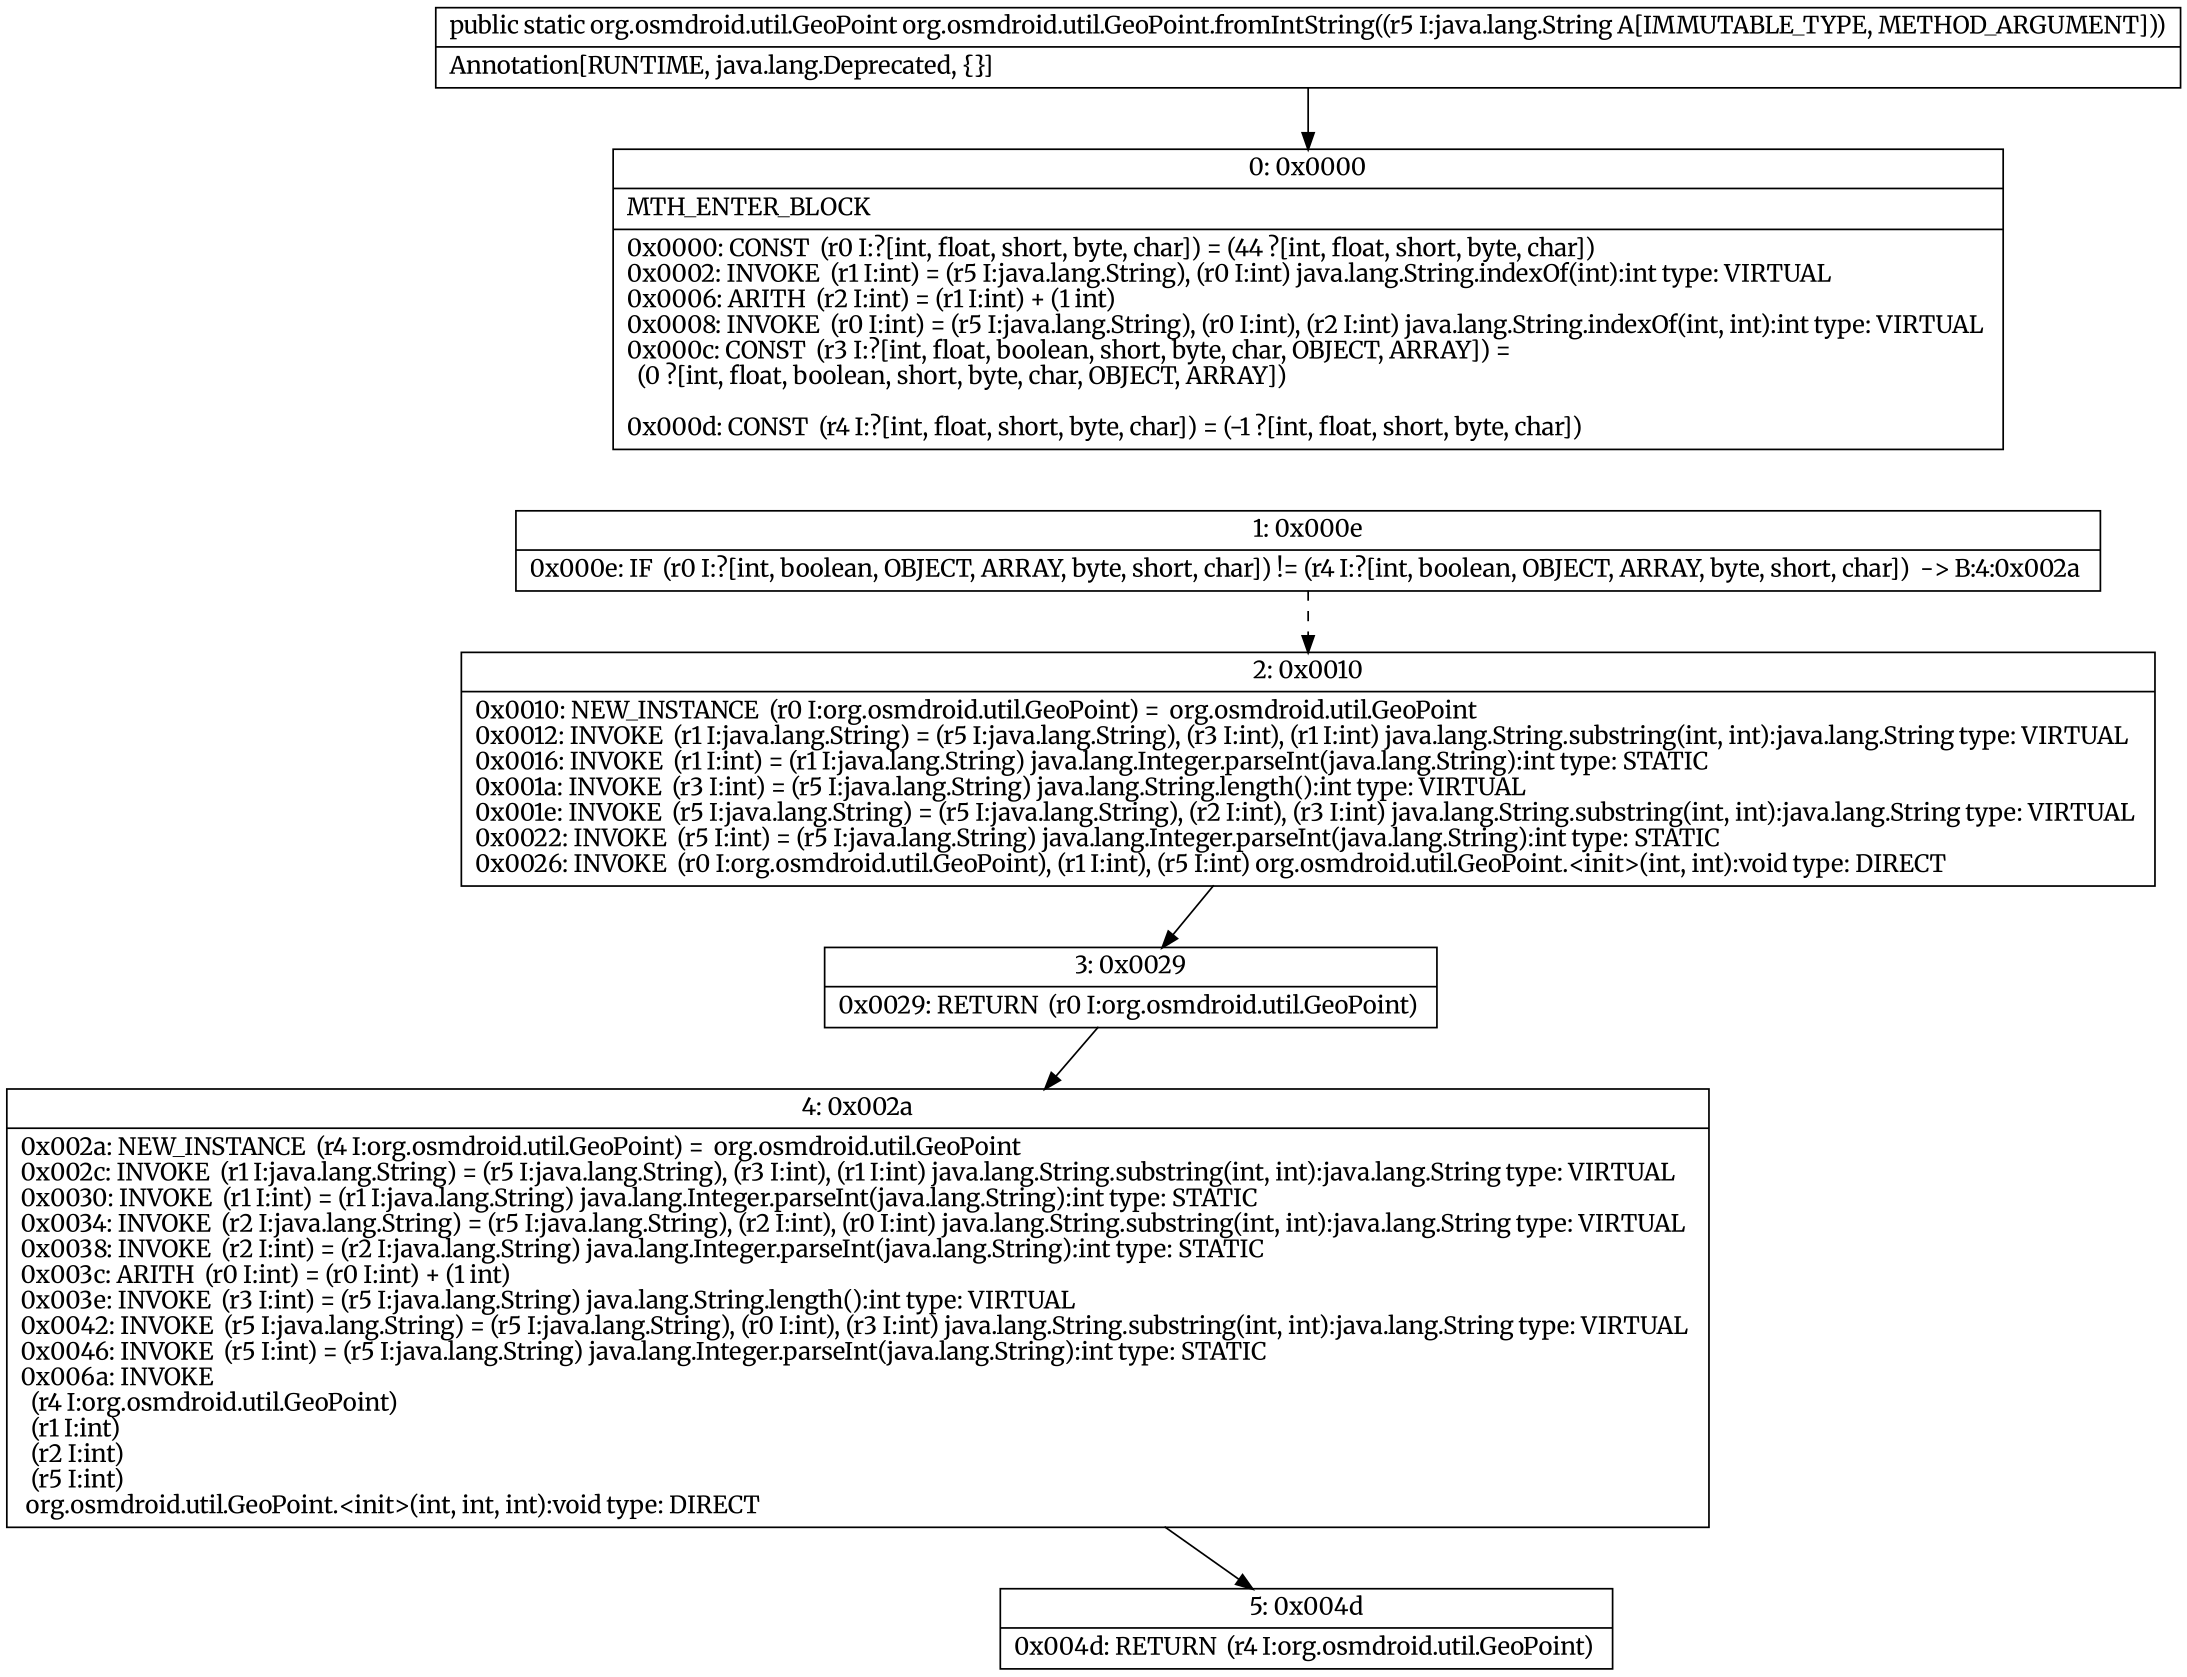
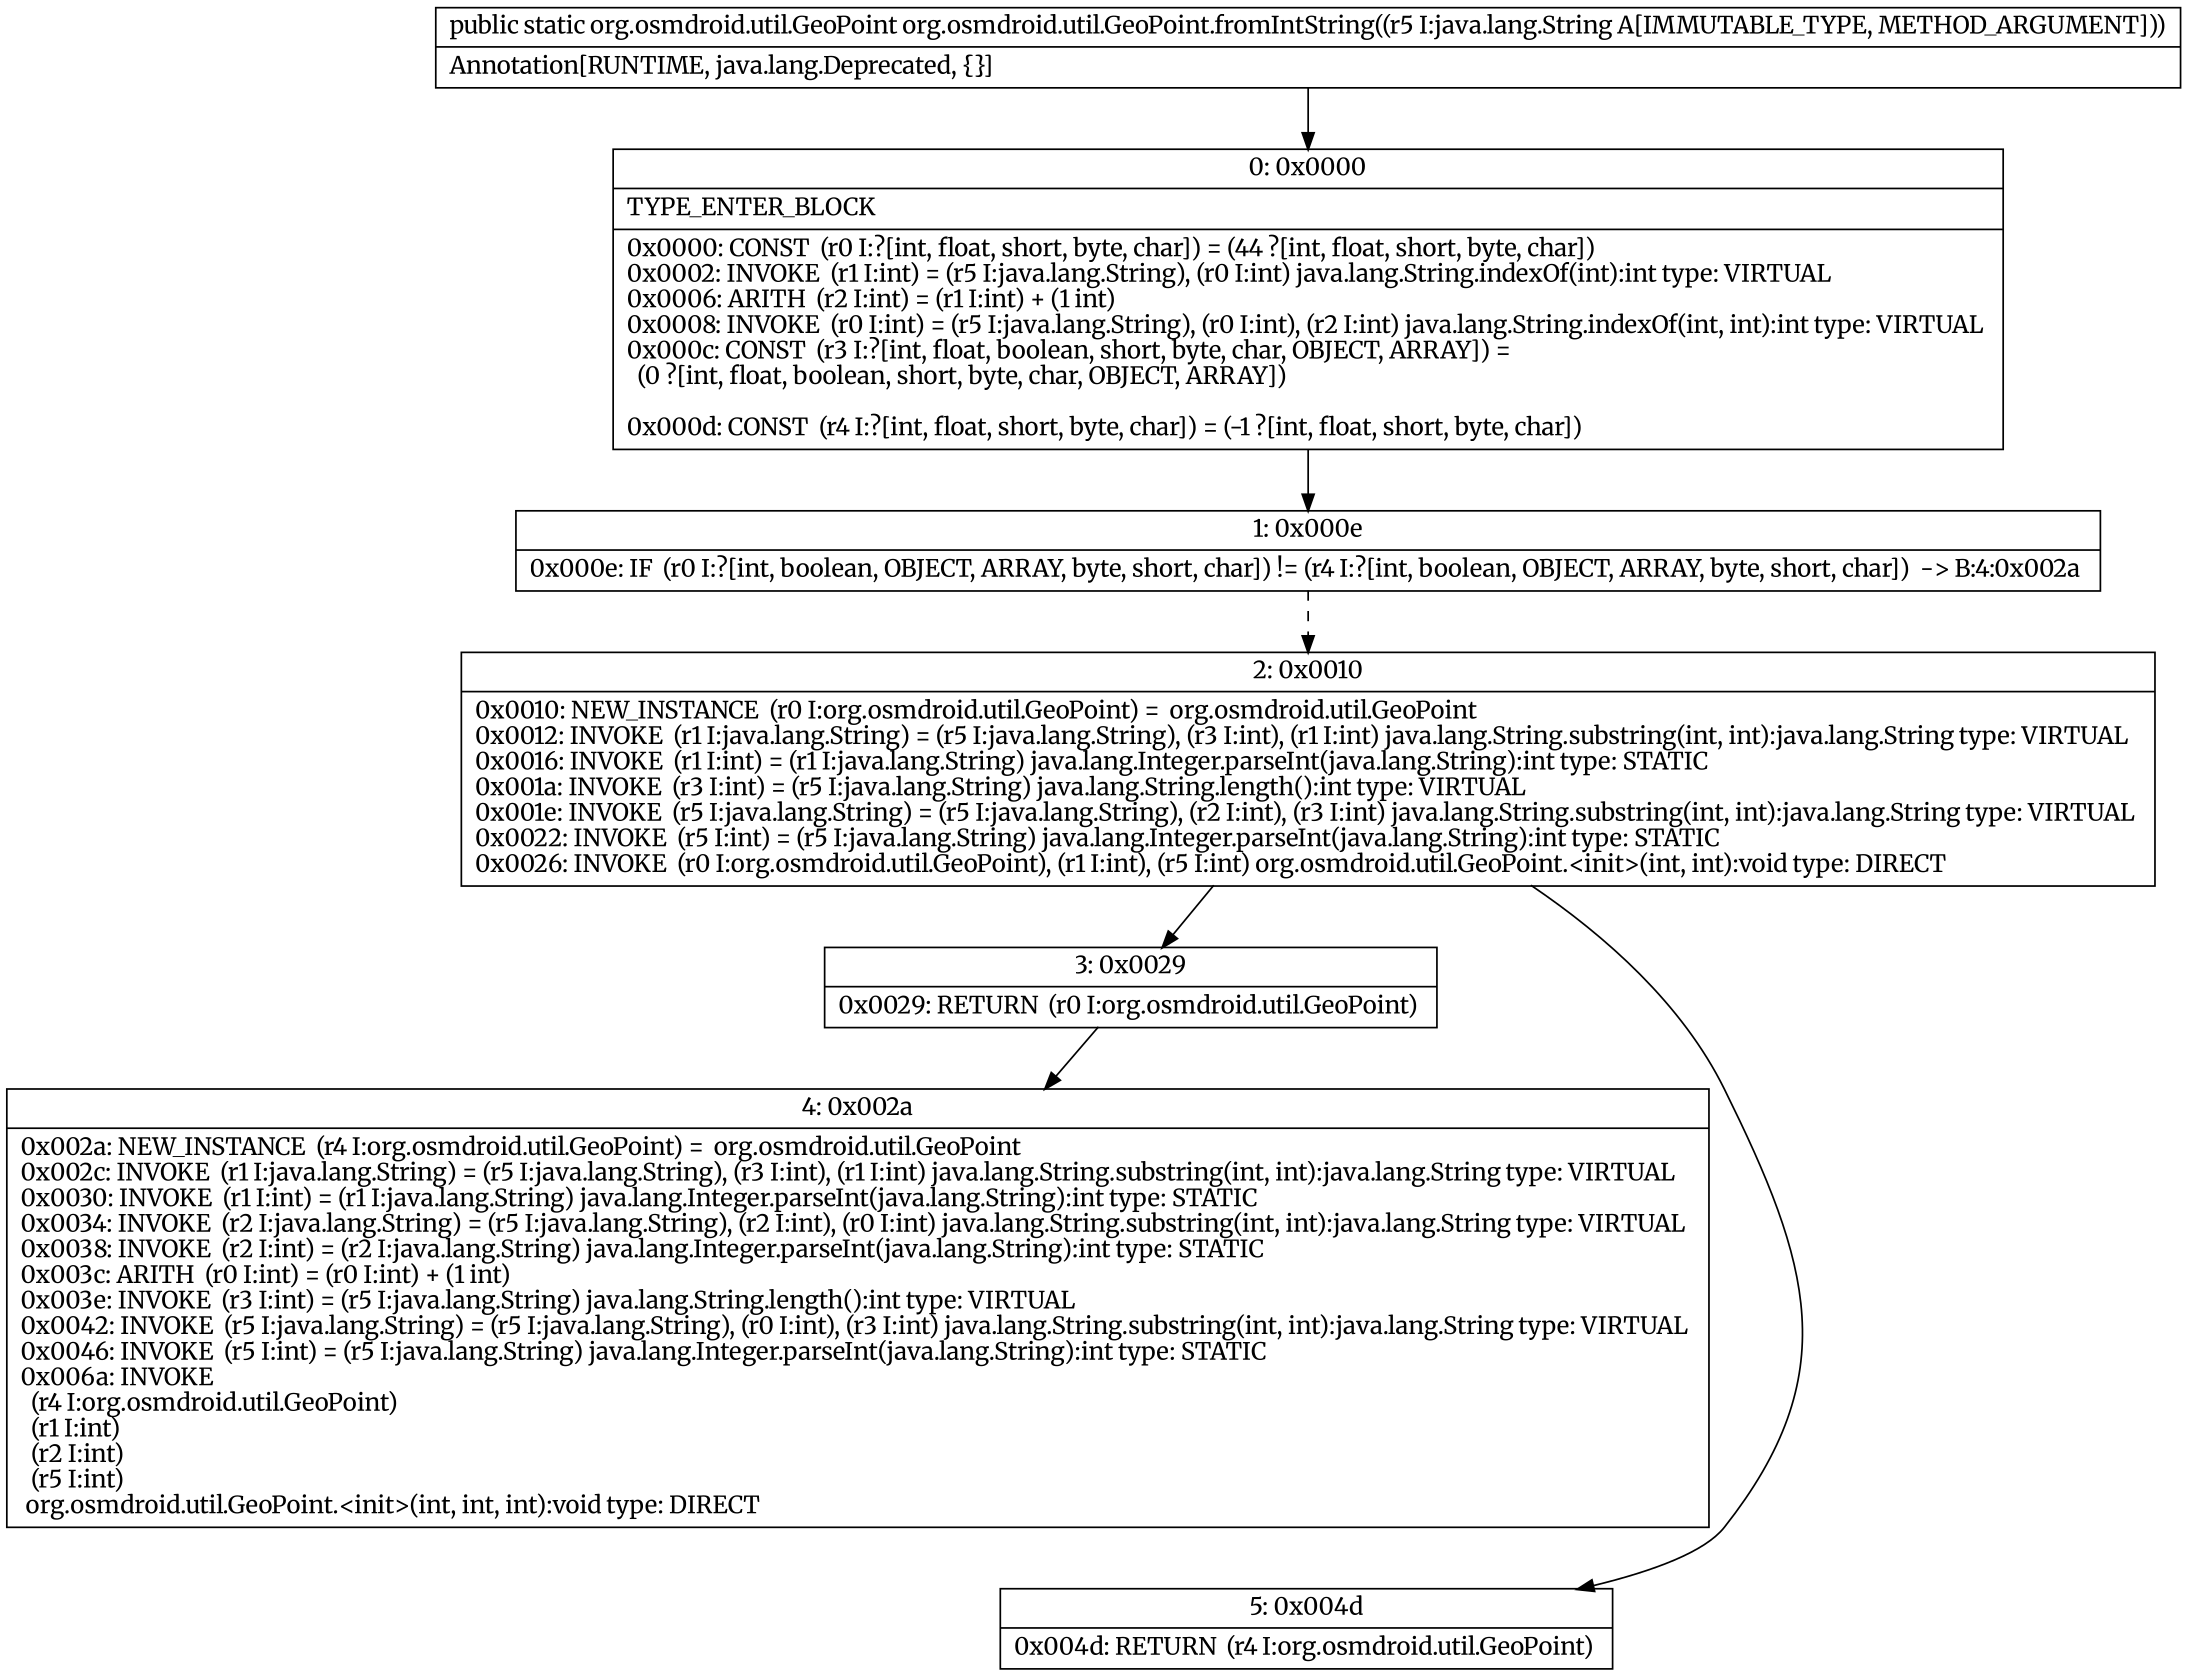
node "0: 0x0000": text "MTH_ENTER_BLOCK" -> "TYPE_ENTER_BLOCK"
edge "0: 0x0000" -> "1: 0x000e": added
edge "4: 0x002a" -> "5: 0x004d": now "2: 0x0010" -> "5: 0x004d"
